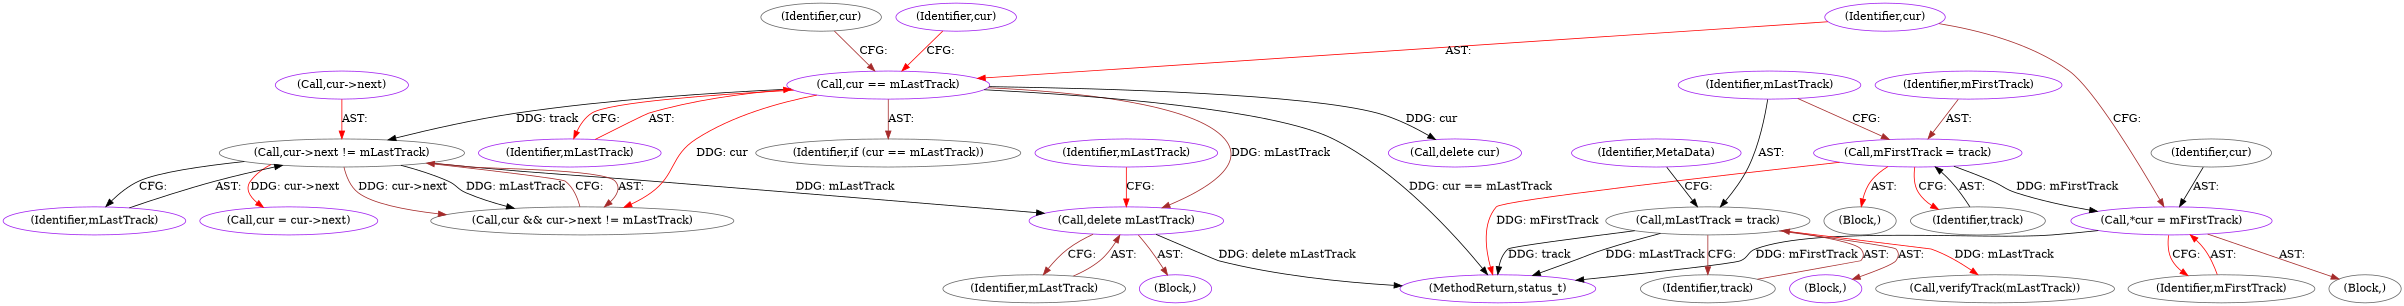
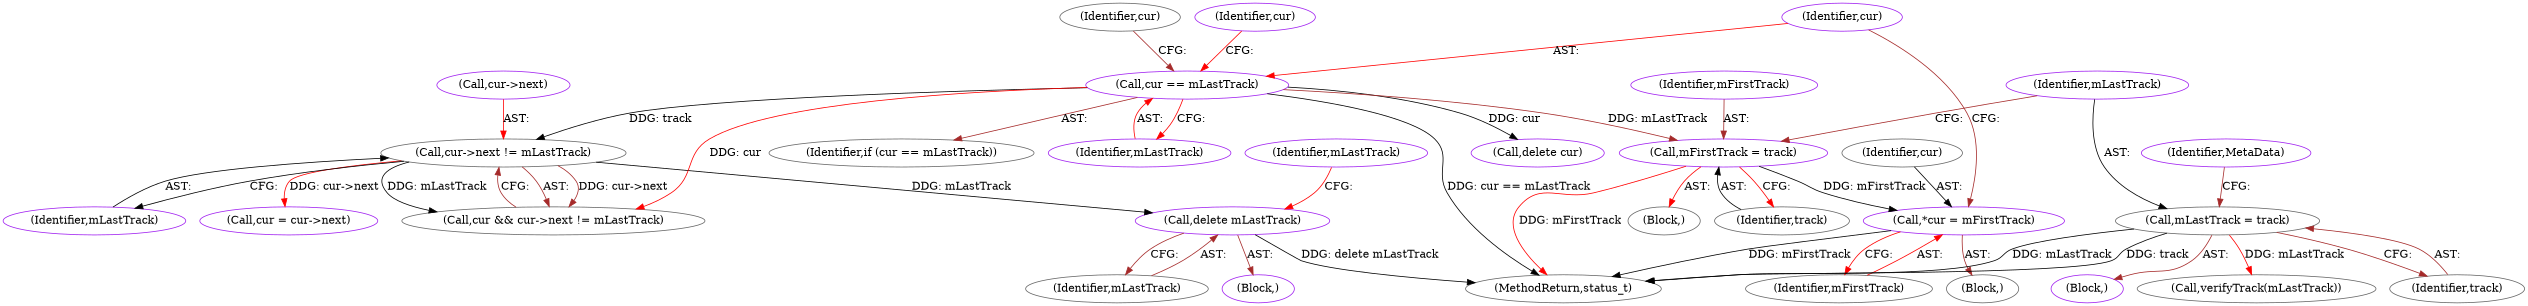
edge "(Call,cur == mLastTrack)" -> "(Call,delete mLastTrack)": now "(Call,cur == mLastTrack)" -> "(Call,mFirstTrack = track)"
edge "(Identifier,MetaData)" -> "(Call,mLastTrack = track)": color black -> brown
node "(MethodReturn,status_t)": color purple -> gray40
